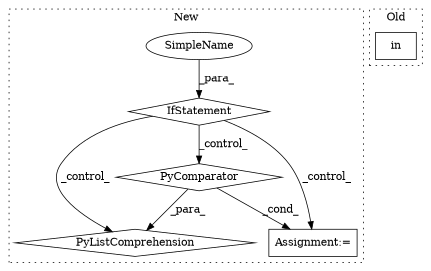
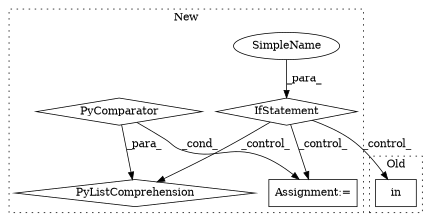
edge "IfStatement" -> "PyComparator": now "IfStatement" -> "in"
